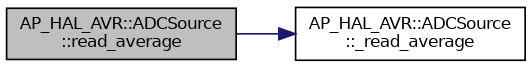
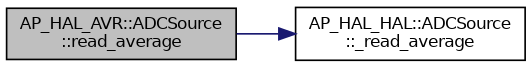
node "AP_HAL_AVR::ADCSource ::_read_average": label "AP_HAL_AVR::ADCSource ::_read_average" -> "AP_HAL_HAL::ADCSource ::_read_average"
